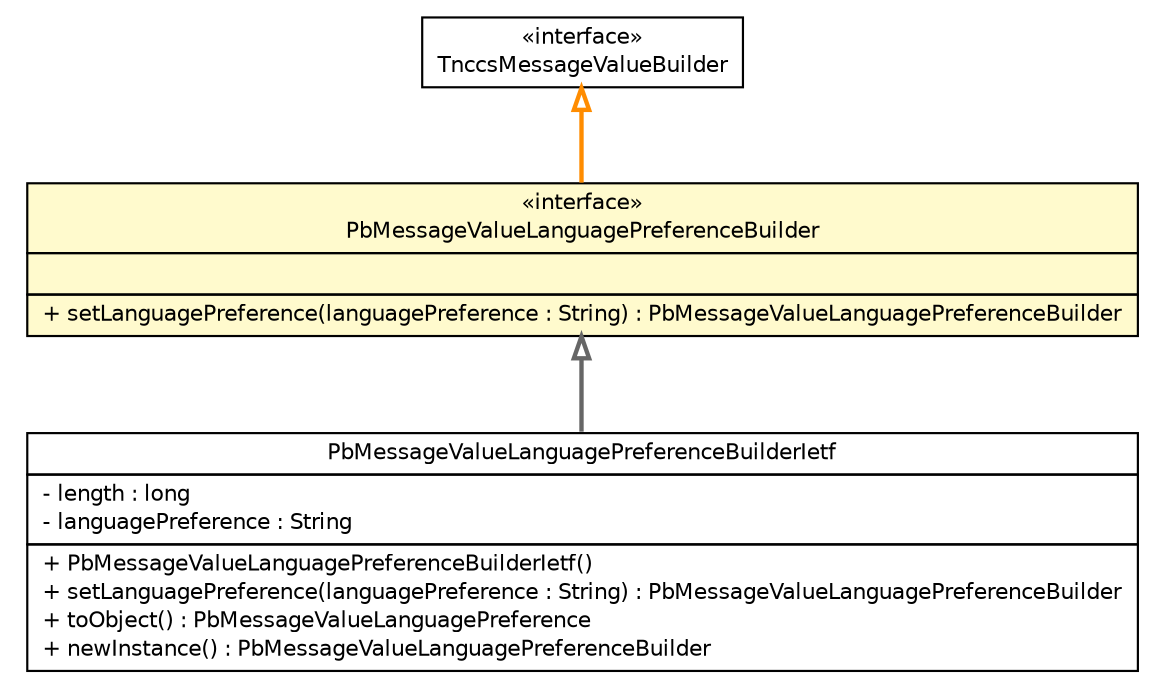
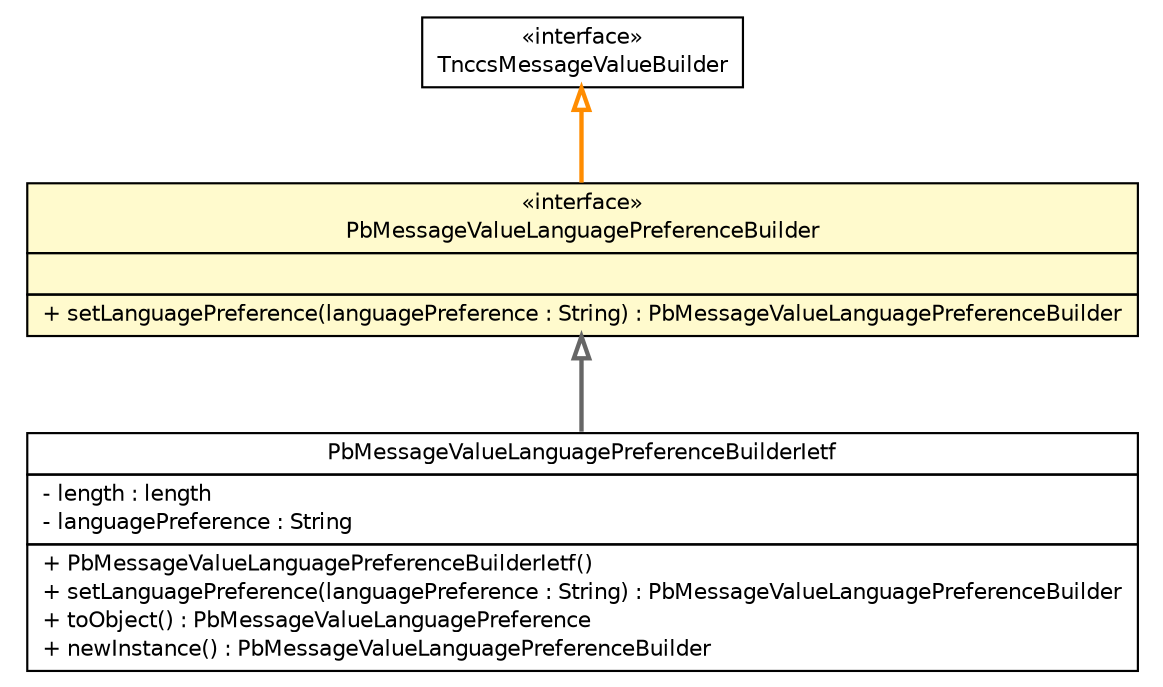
node "PbMessageValueLanguagePreferenceBuilderIetf": text "- length : long" -> "- length : length"
